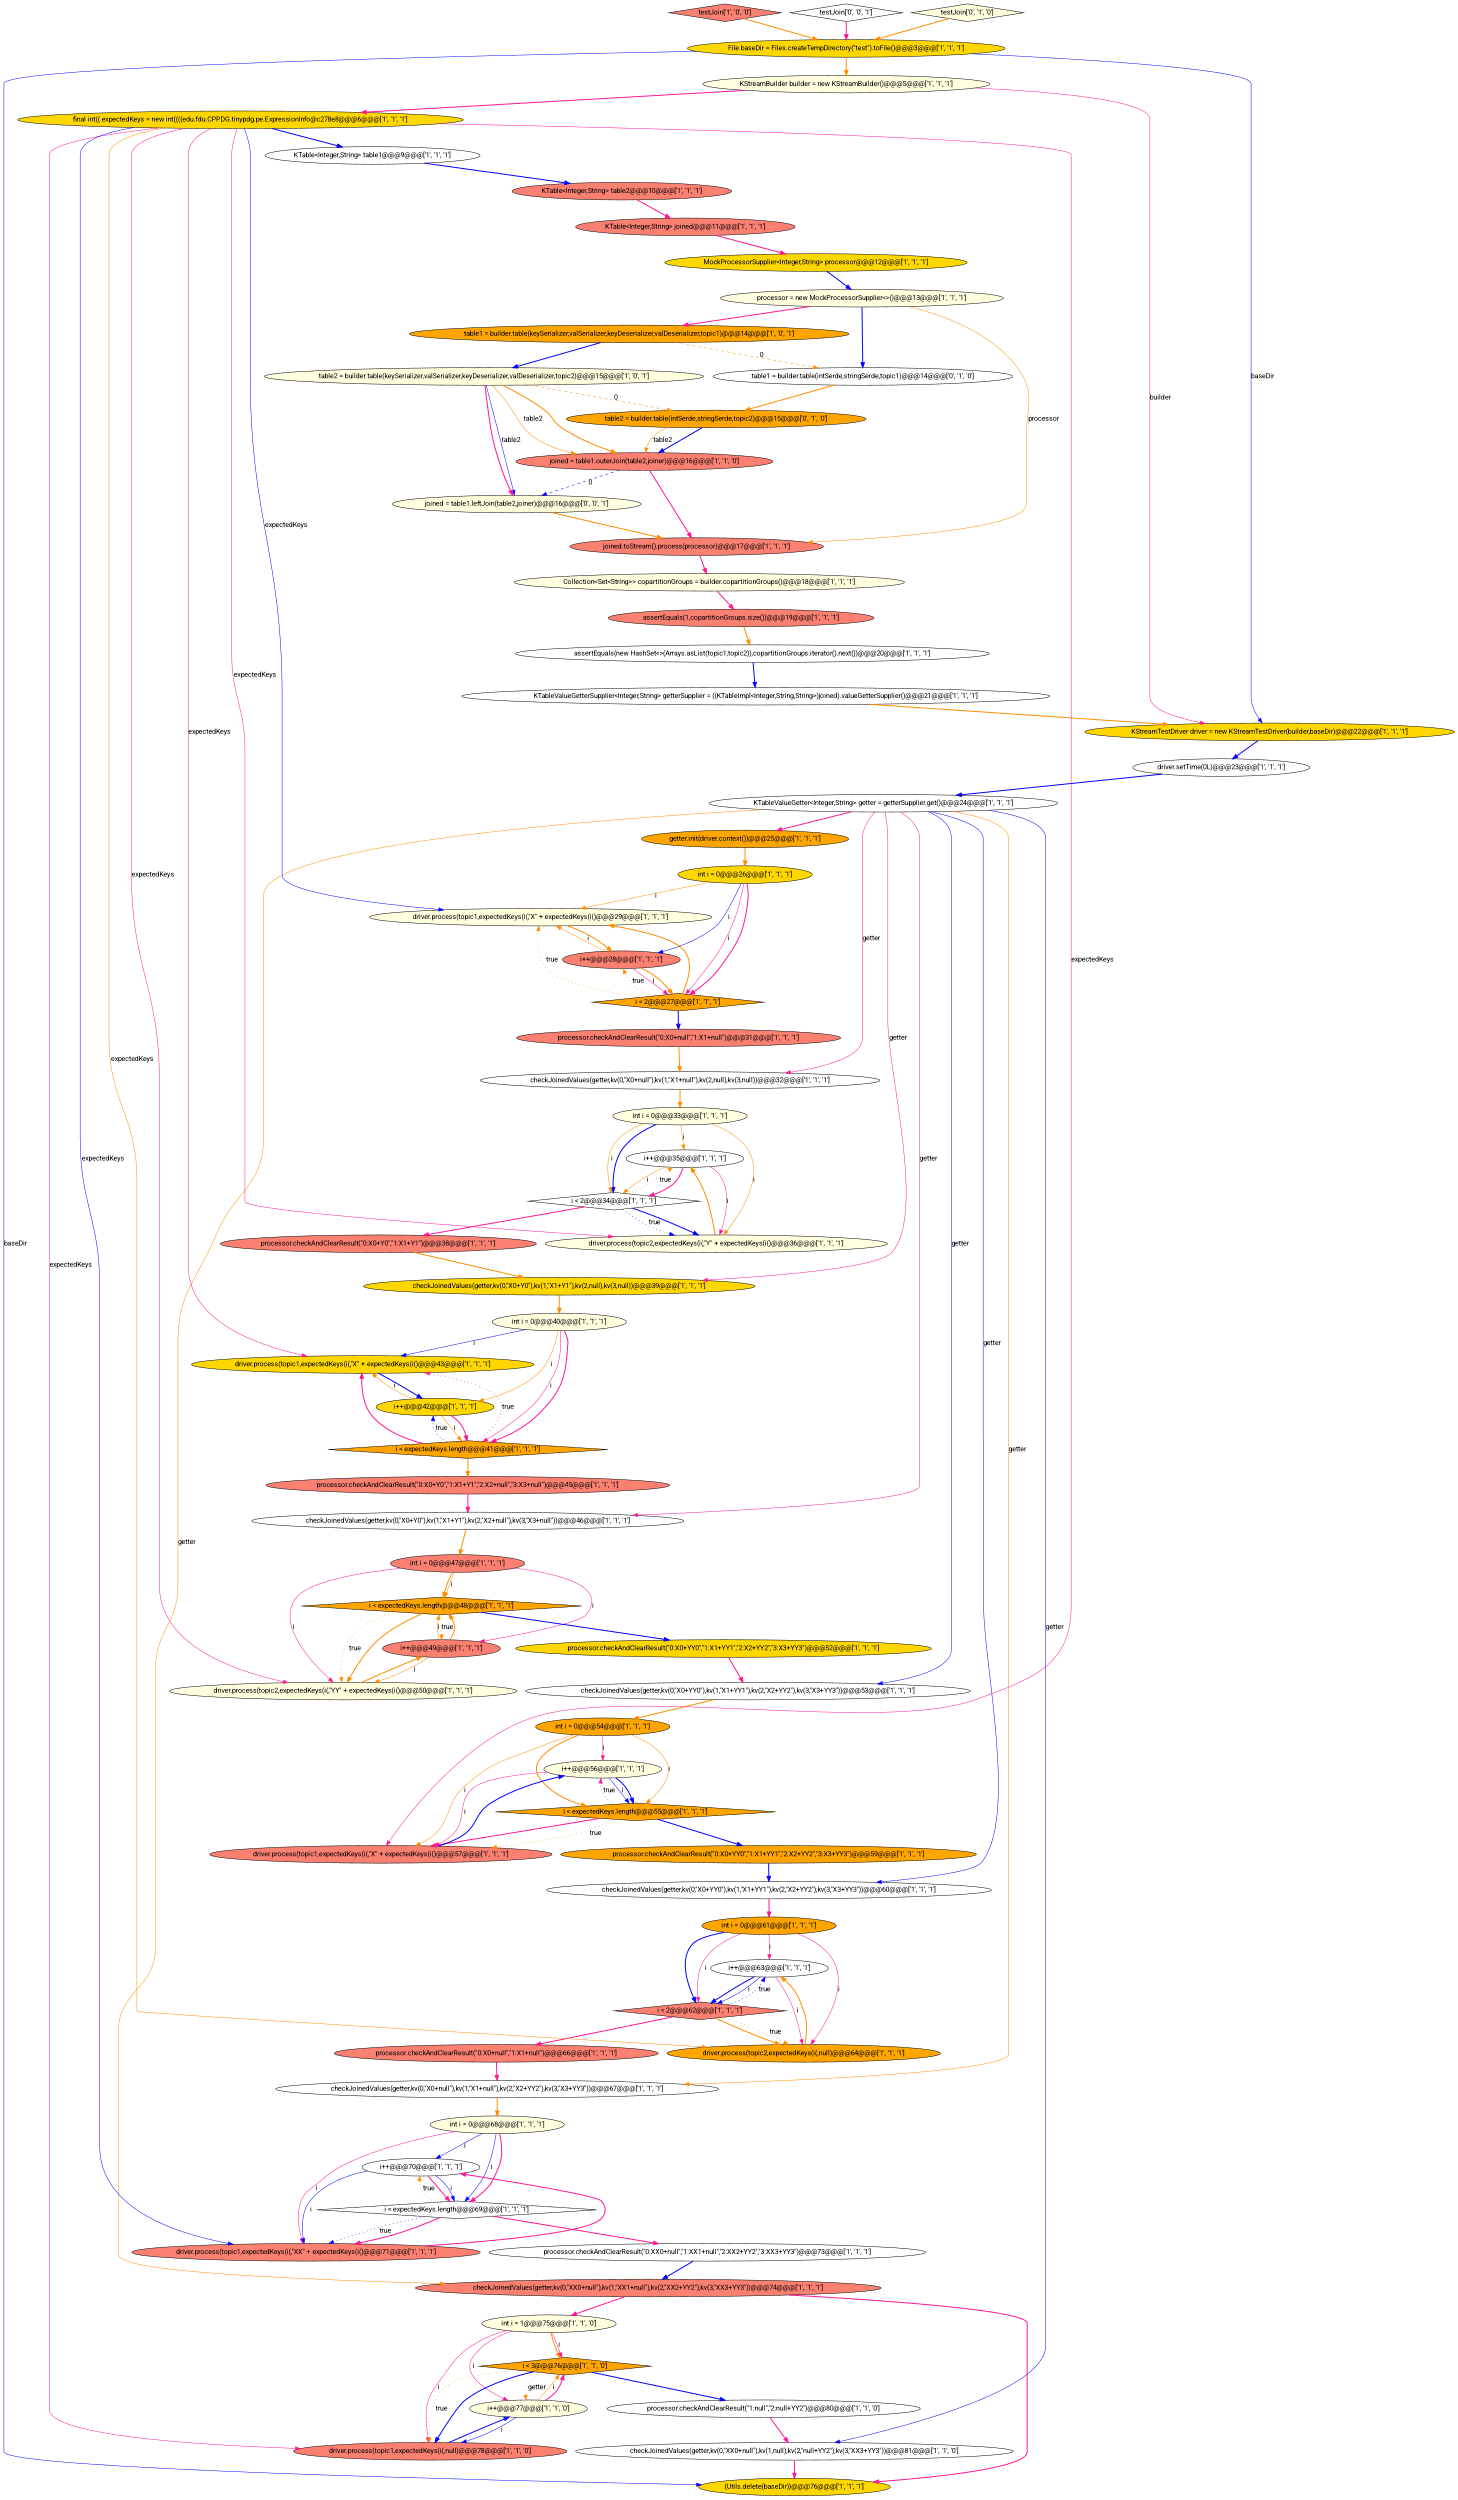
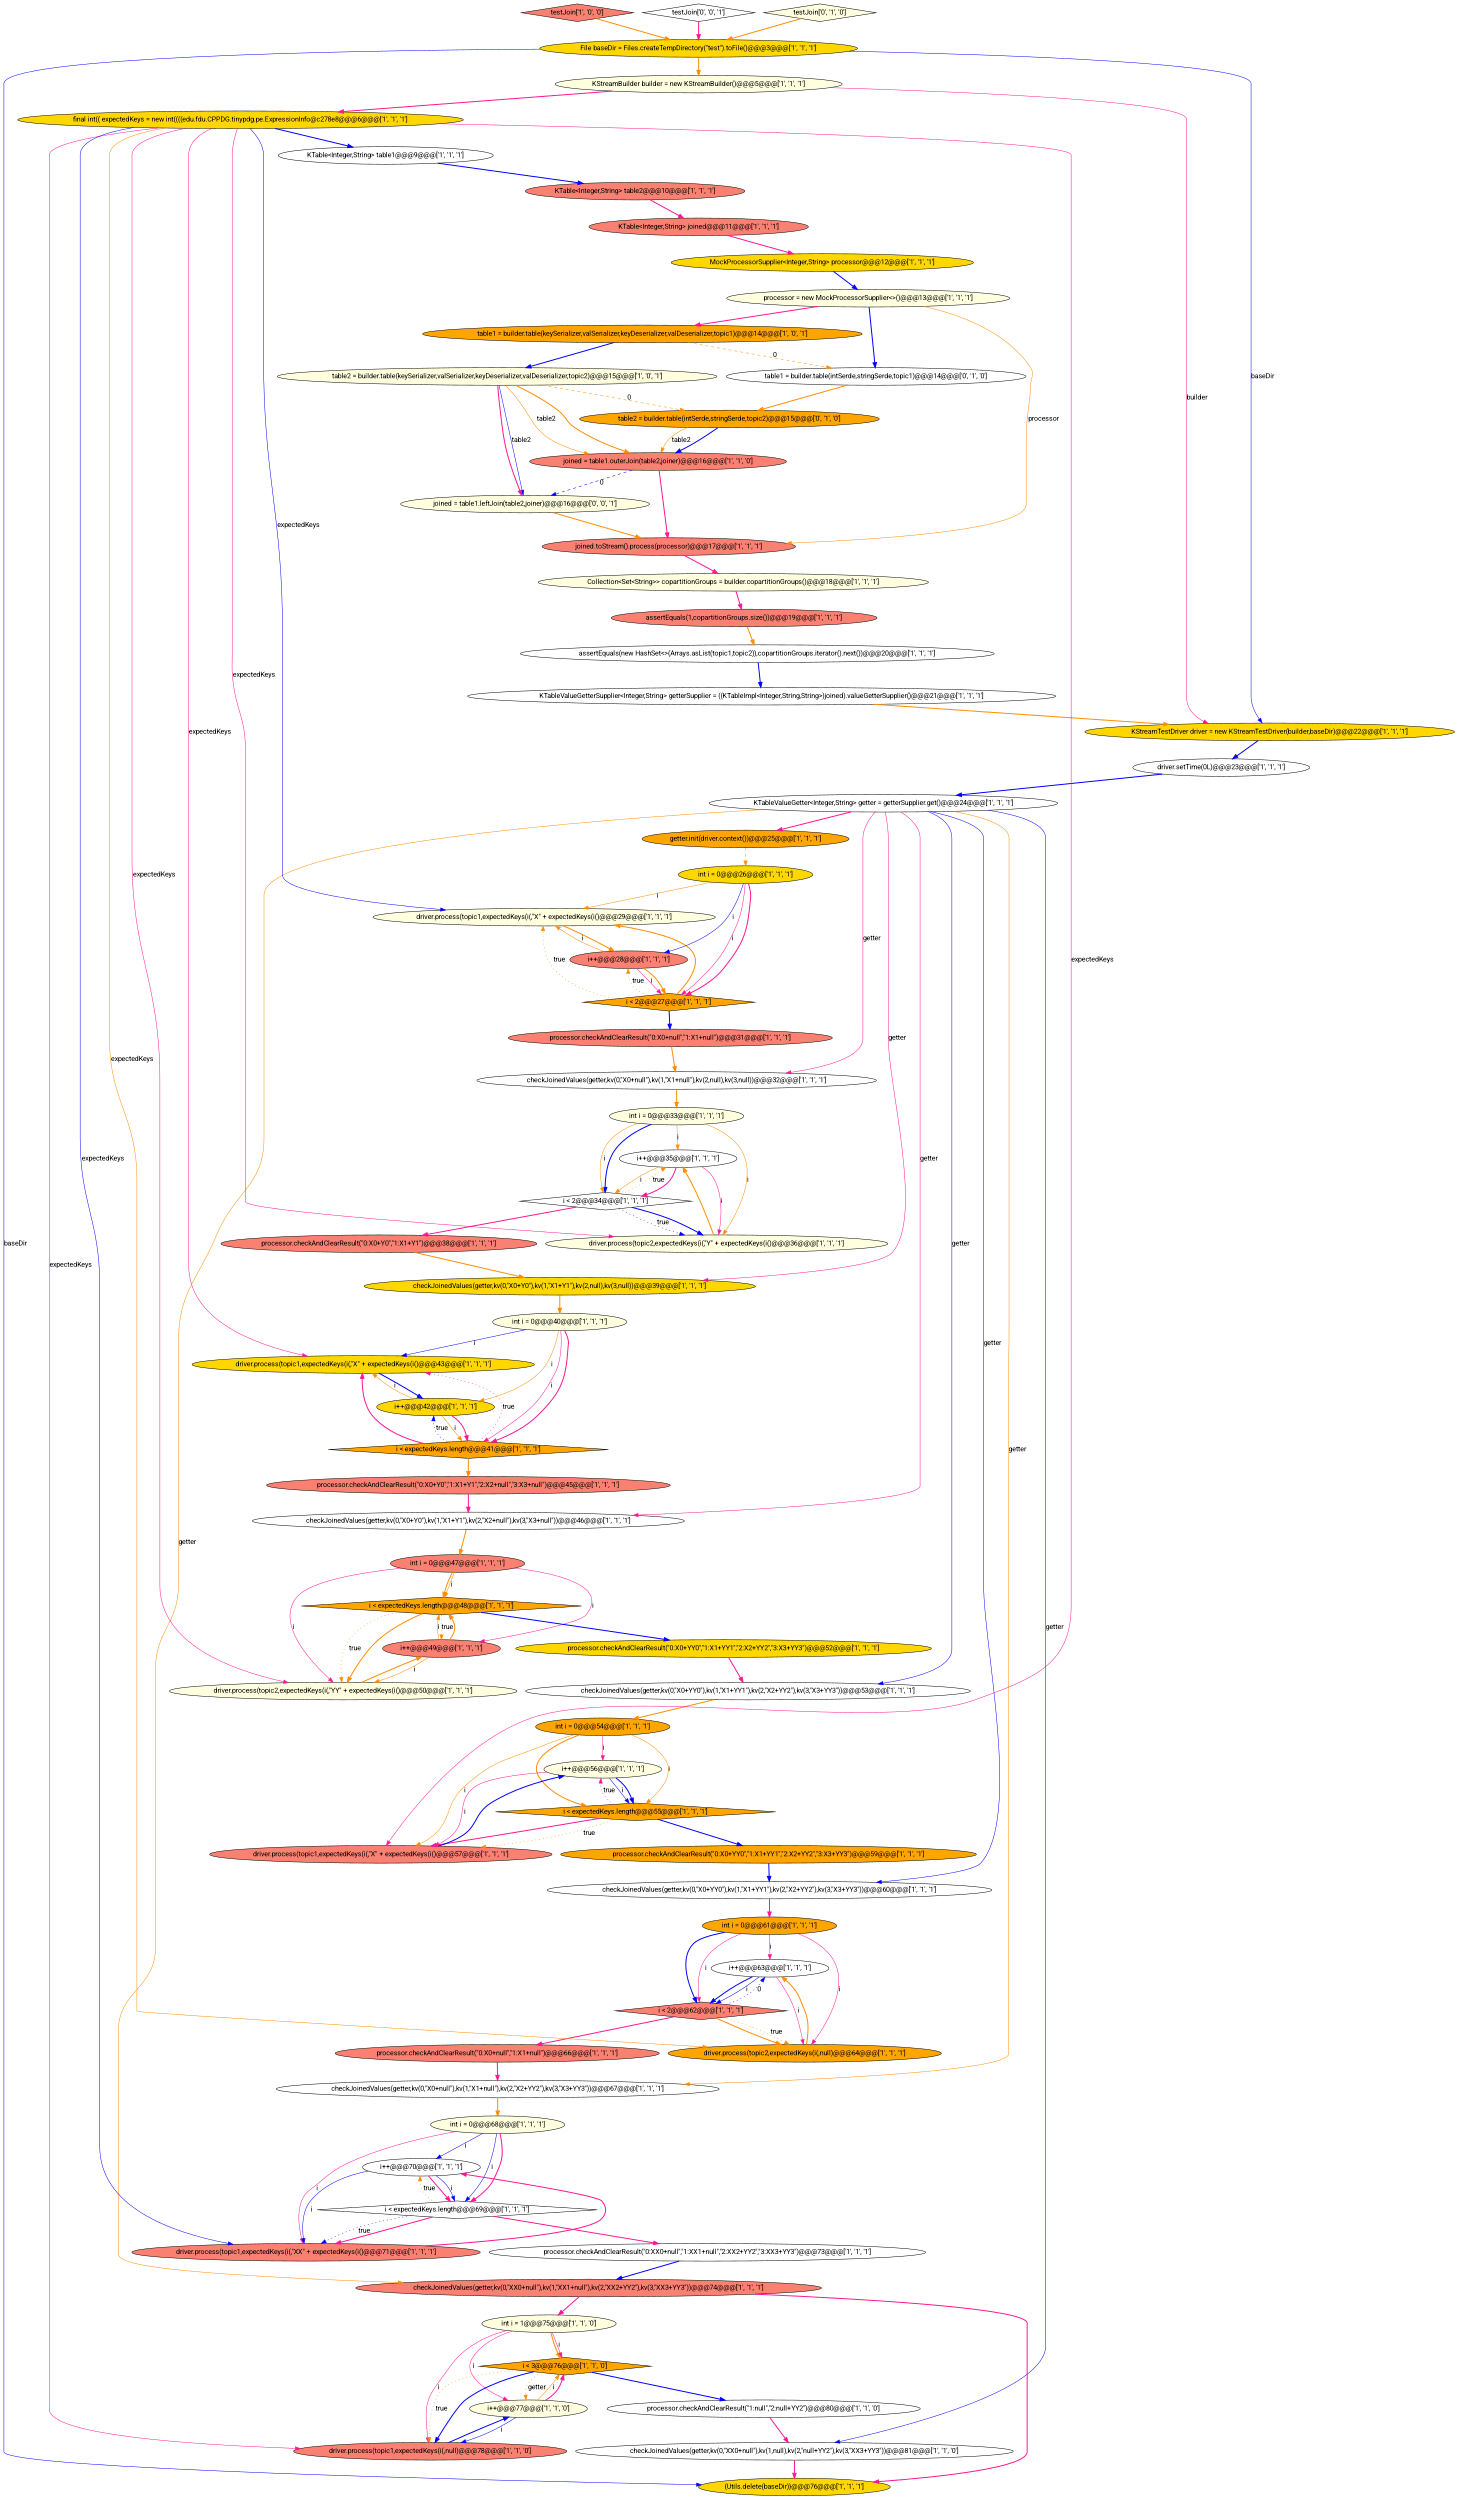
edge "getter.init(driver.context())@@@25@@@['1', '1', '1']" -> "int i = 0@@@26@@@['1', '1', '1']": style bold -> dashed
edge "i < 2@@@62@@@['1', '1', '1']" -> "i++@@@63@@@['1', '1', '1']": label "true" -> "0"
